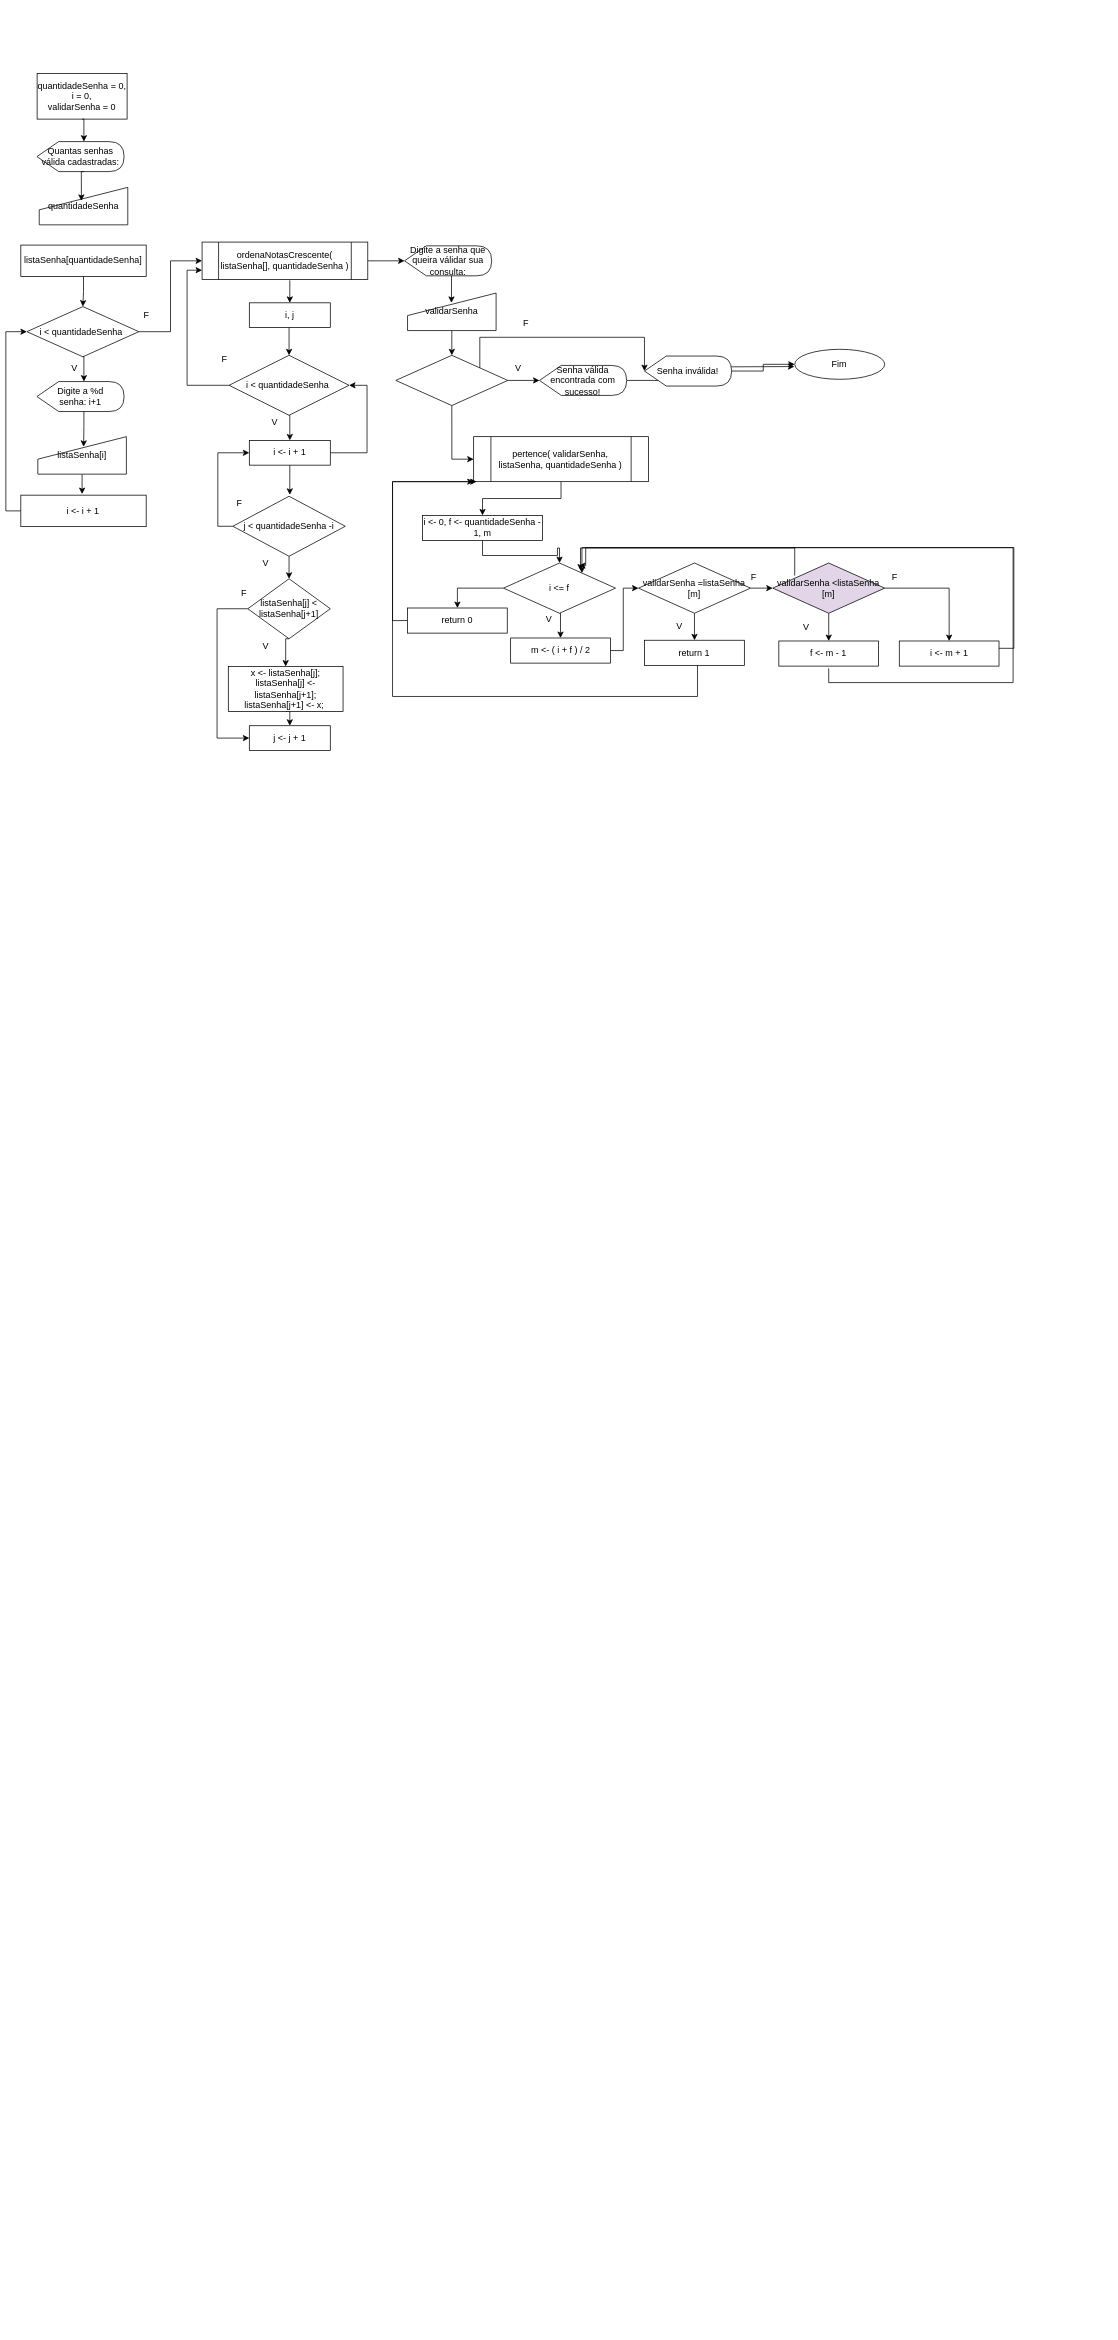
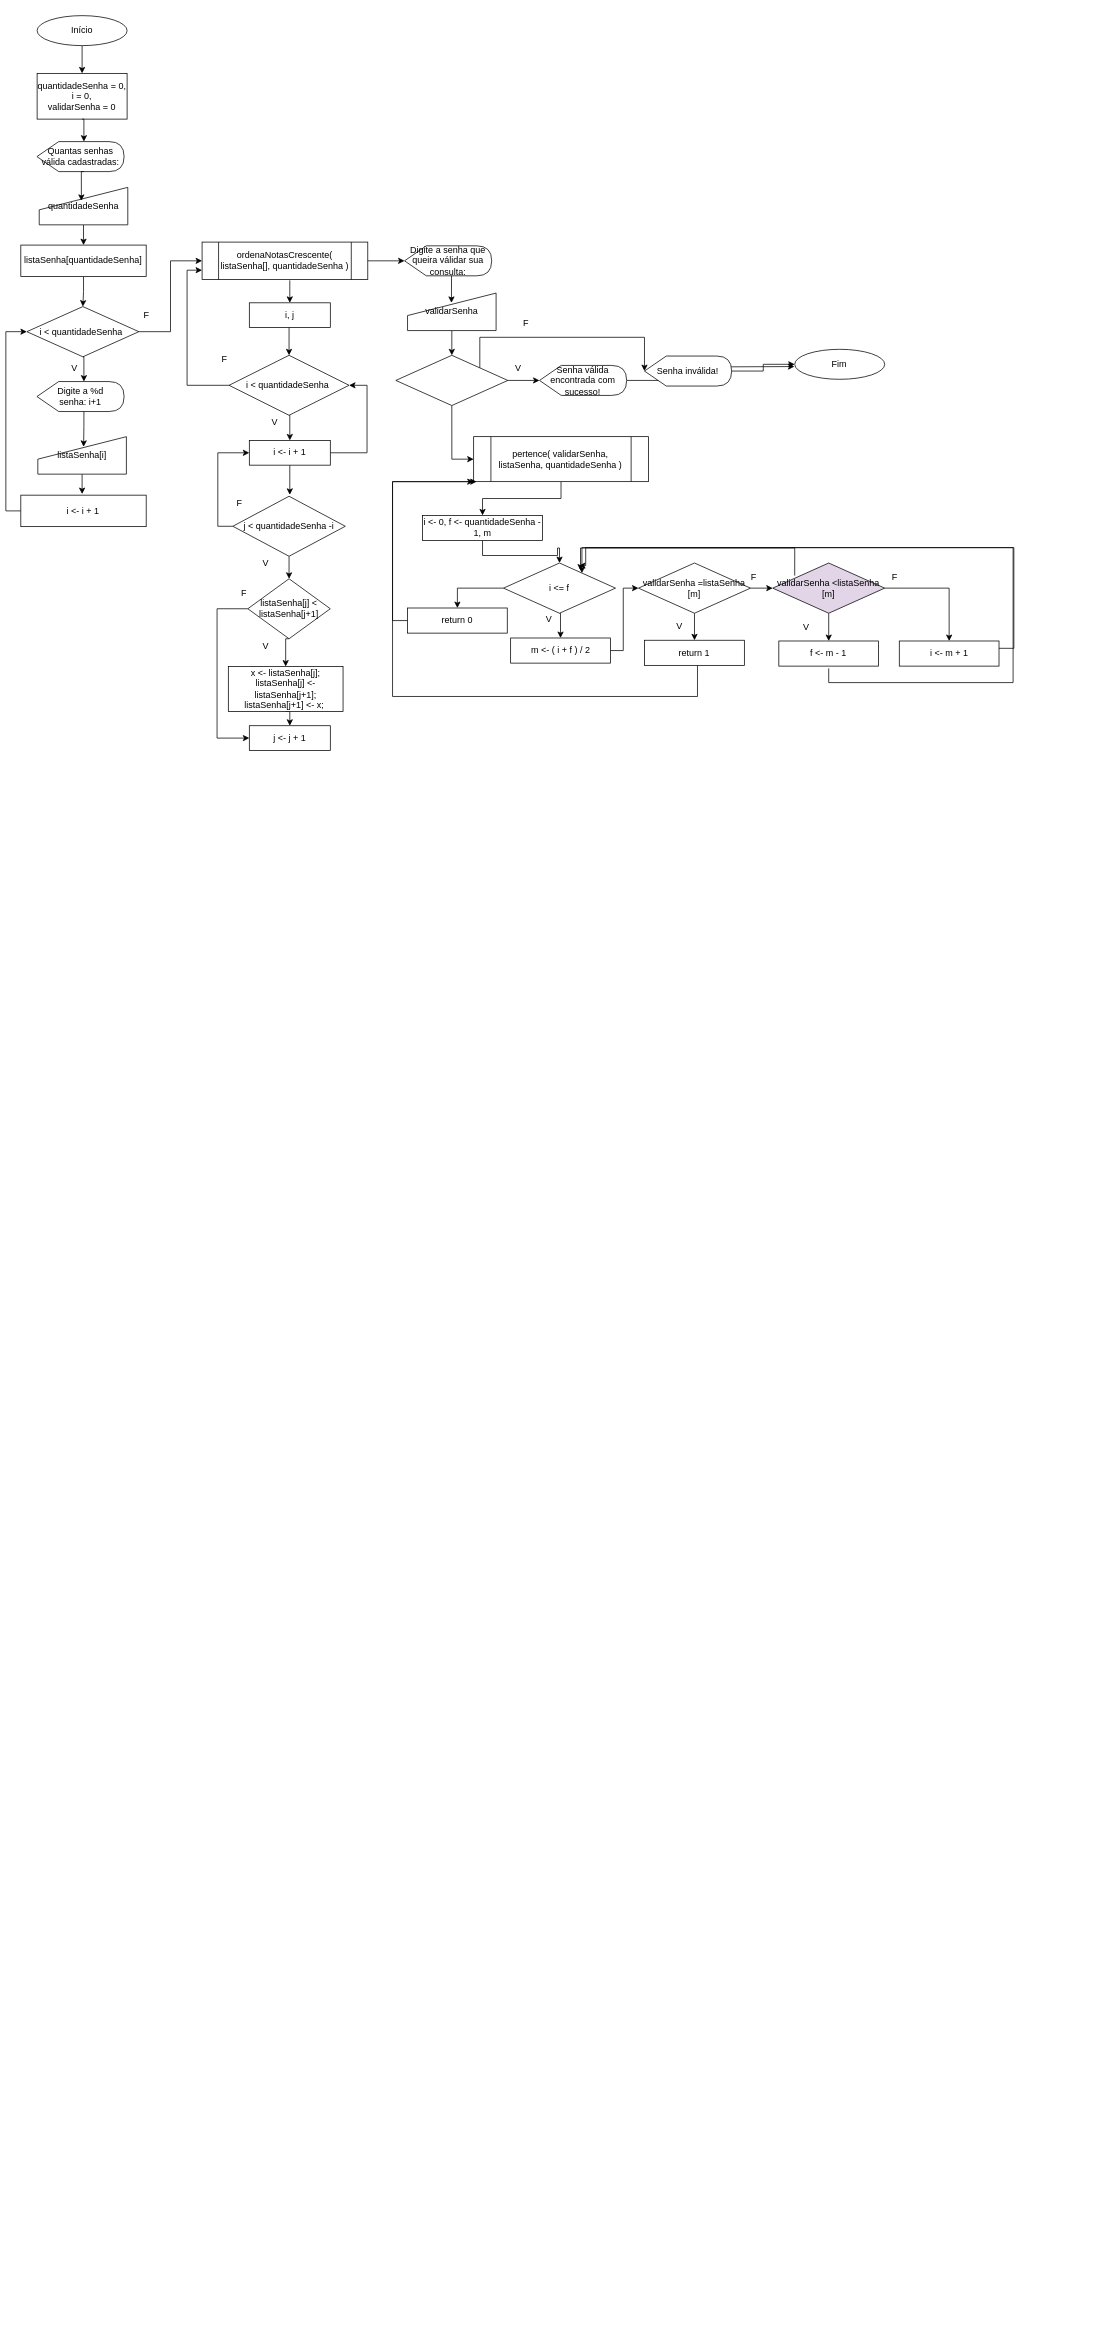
node "Início": added
edge "Início" -> "quantidadeSenha = 0, i = 0, validarSenha = 0": added
edge "quantidadeSenha" -> "listaSenha[quantidadeSenha]": added
